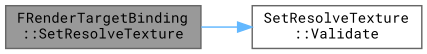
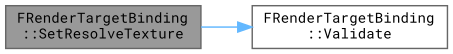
node "SetResolveTexture ::Validate": label "SetResolveTexture ::Validate" -> "FRenderTargetBinding ::Validate"
